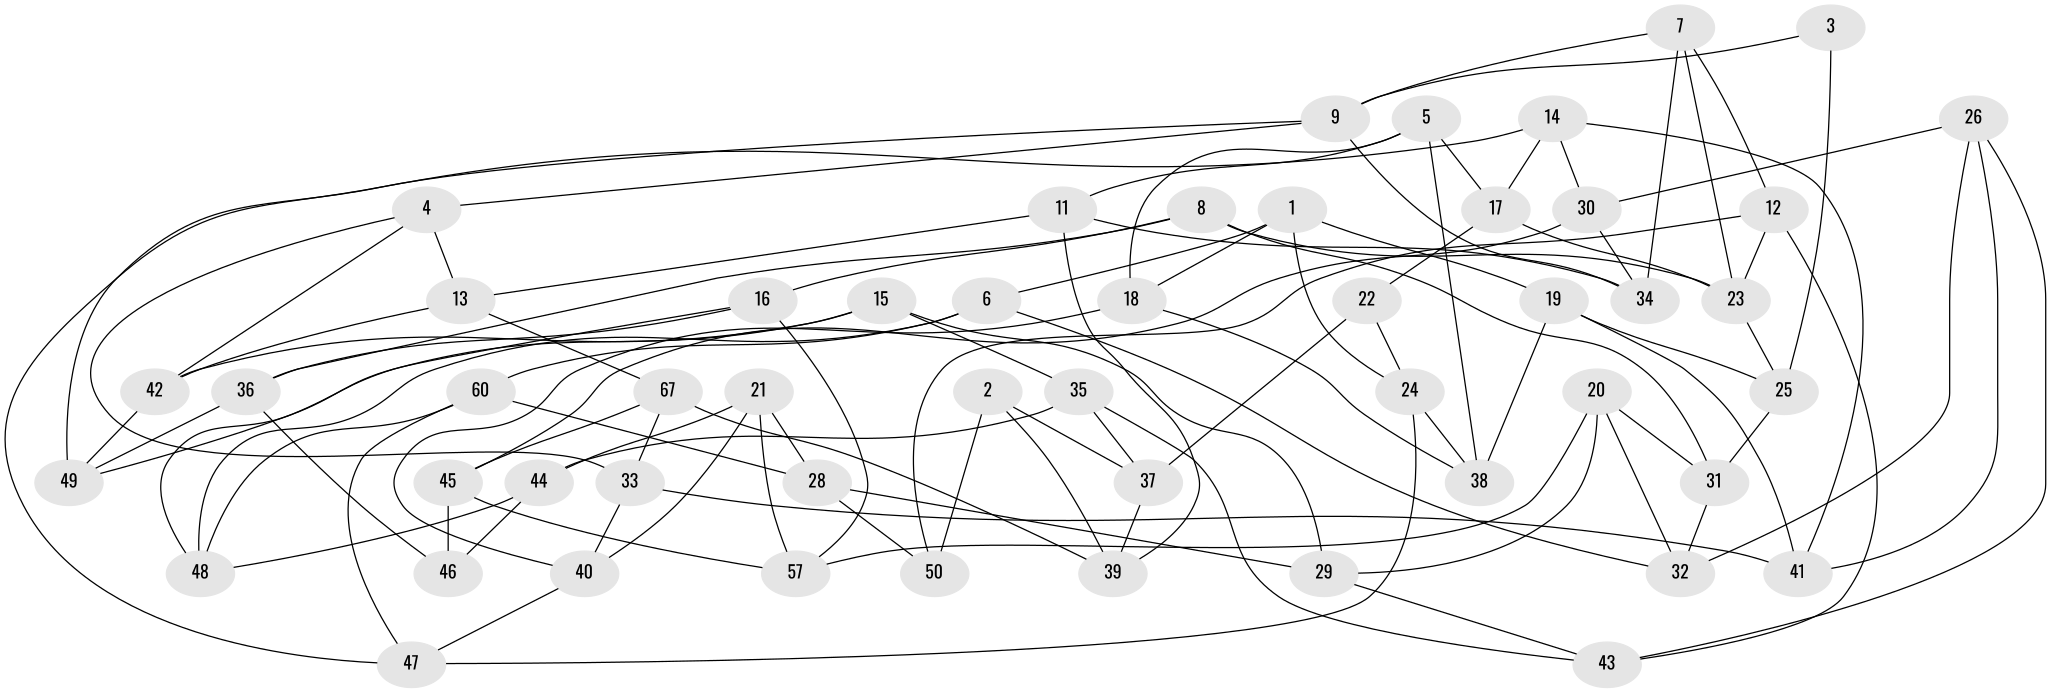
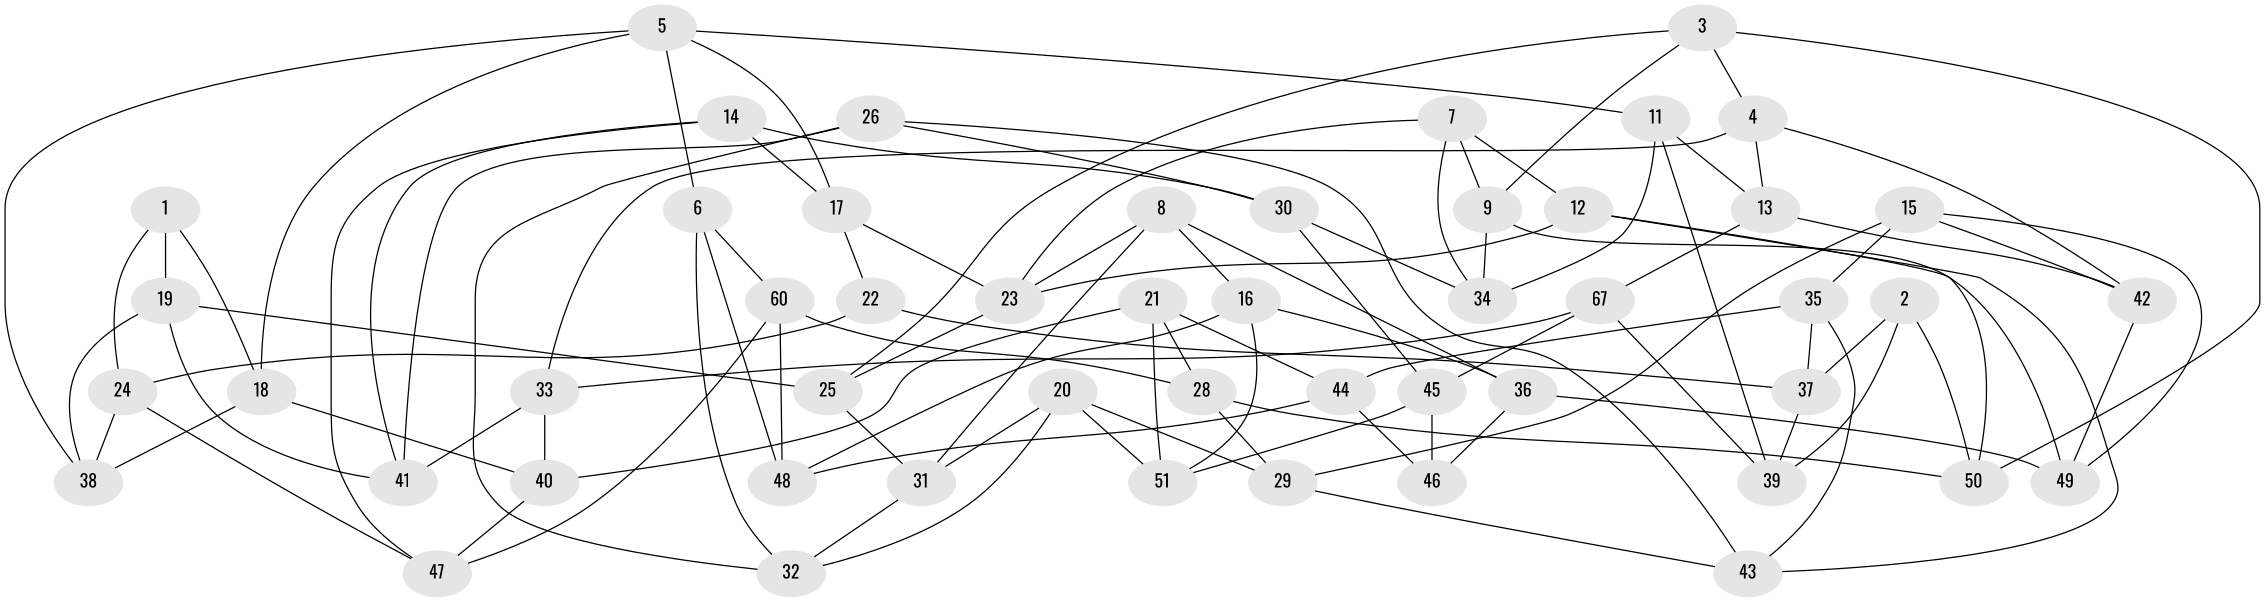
edge "3" -- "50": added
edge "9" -- "4": now "3" -- "4"
edge "1" -- "6": now "5" -- "6"
node "57": label "57" -> "51"
